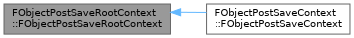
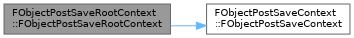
edge "FObjectPostSaveContext ::FObjectPostSaveContext" -> "FObjectPostSaveRootContext ::FObjectPostSaveRootContext": reversed
